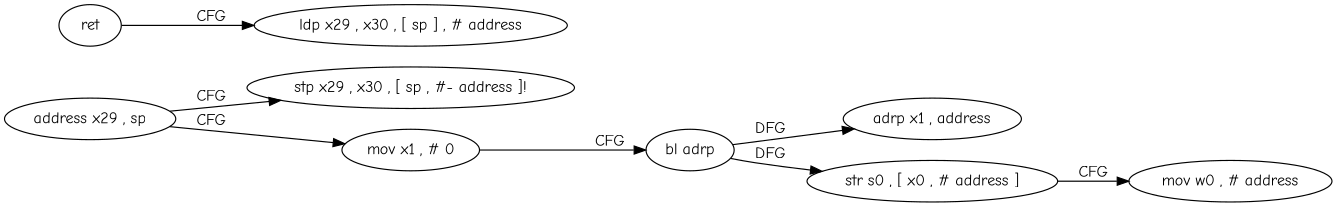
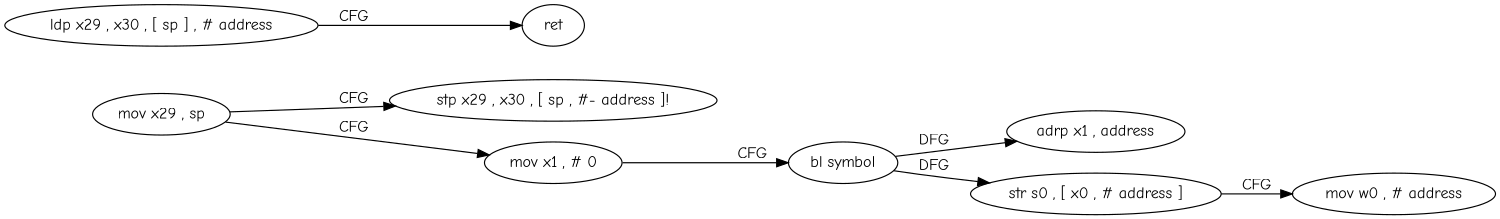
edge "ret" -> "ldp x29 , x30 , [ sp ] , # address": reversed
node "address x29 , sp": label "address x29 , sp" -> "mov x29 , sp"
node "bl adrp": label "bl adrp" -> "bl symbol"
